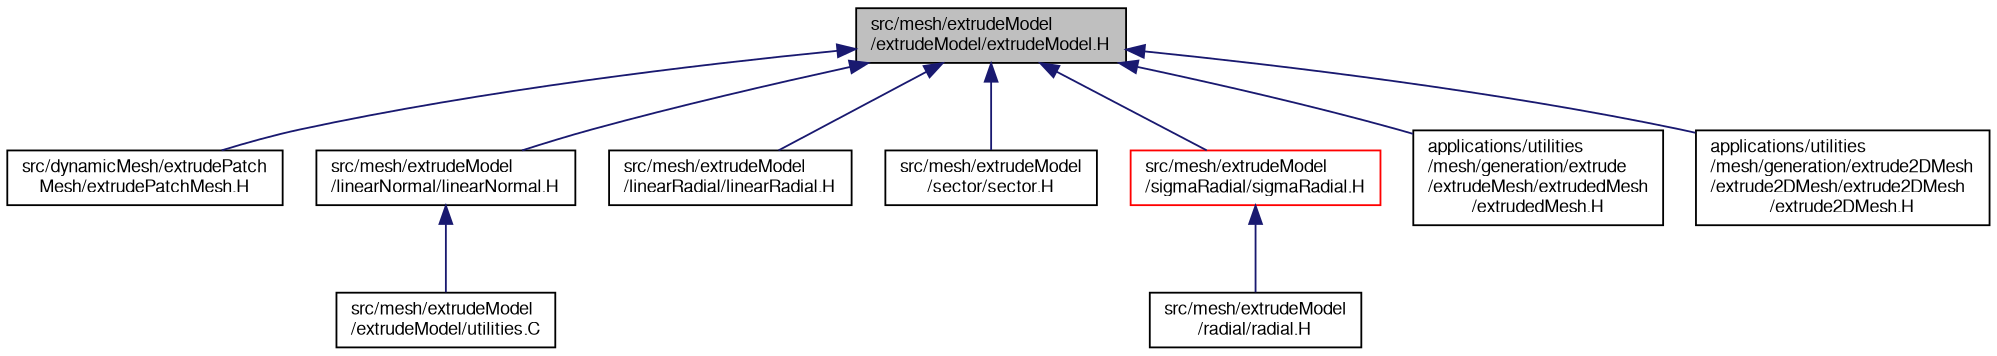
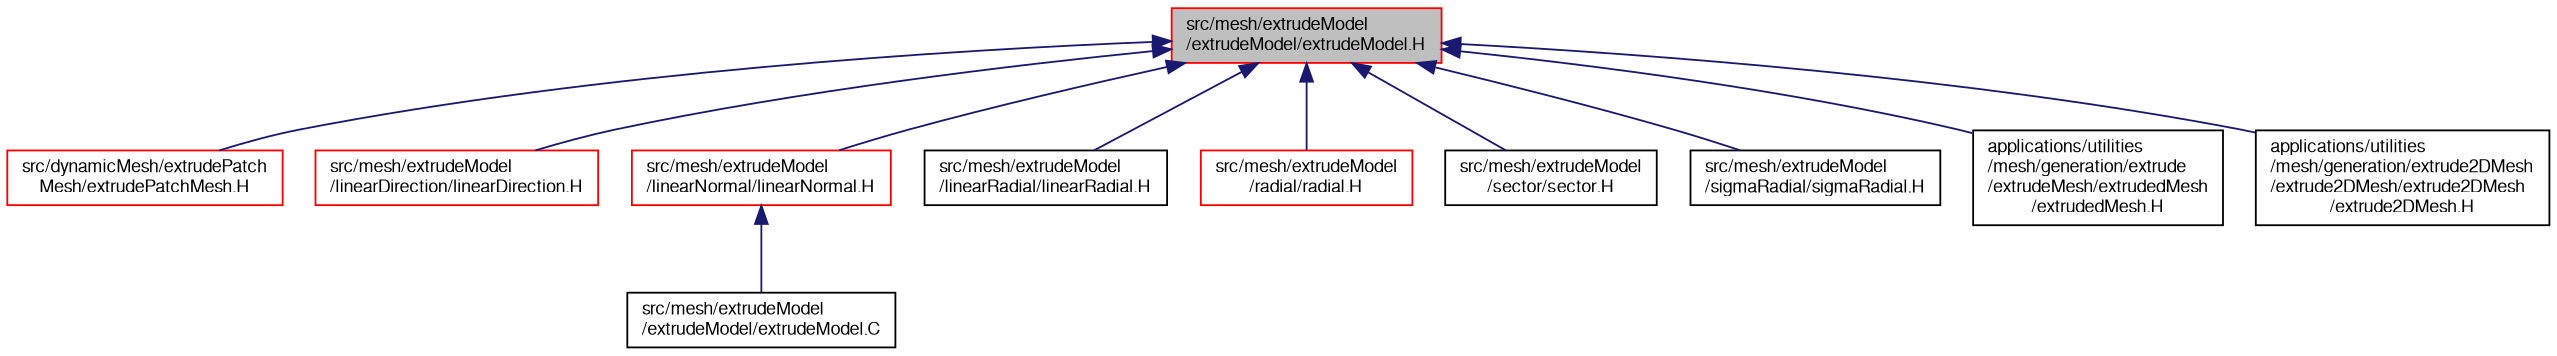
node "src/mesh/extrudeModel /extrudeModel/extrudeModel.H": color black -> red
node "src/dynamicMesh/extrudePatch Mesh/extrudePatchMesh.H": color black -> red
node "src/mesh/extrudeModel /linearNormal/linearNormal.H": color black -> red
node "src/mesh/extrudeModel /linearDirection/linearDirection.H": added
node "src/mesh/extrudeModel /sigmaRadial/sigmaRadial.H": color red -> black
edge "src/mesh/extrudeModel /radial/radial.H" -> "src/mesh/extrudeModel /sigmaRadial/sigmaRadial.H": now "src/mesh/extrudeModel /radial/radial.H" -> "src/mesh/extrudeModel /extrudeModel/extrudeModel.H"
node "src/mesh/extrudeModel /extrudeModel/utilities.C": label "src/mesh/extrudeModel /extrudeModel/utilities.C" -> "src/mesh/extrudeModel /extrudeModel/extrudeModel.C"
node "src/mesh/extrudeModel /radial/radial.H": color black -> red
